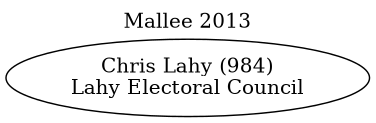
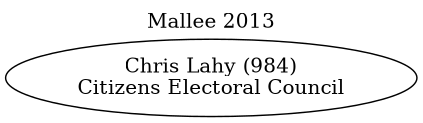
node "Chris Lahy (984) Lahy Electoral Council": label "Chris Lahy (984) Lahy Electoral Council" -> "Chris Lahy (984) Citizens Electoral Council"
